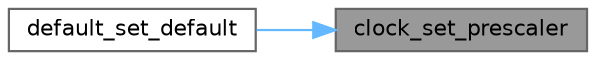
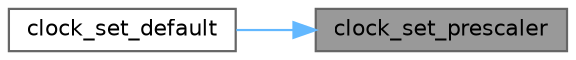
node "default_set_default": label "default_set_default" -> "clock_set_default"
